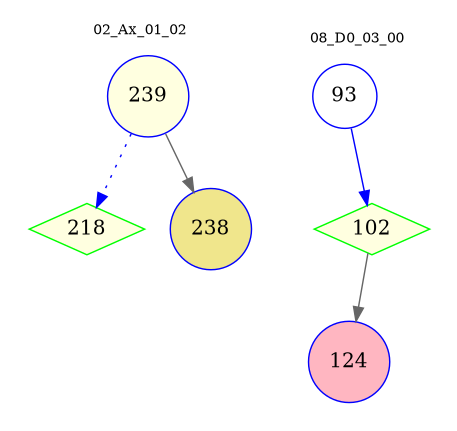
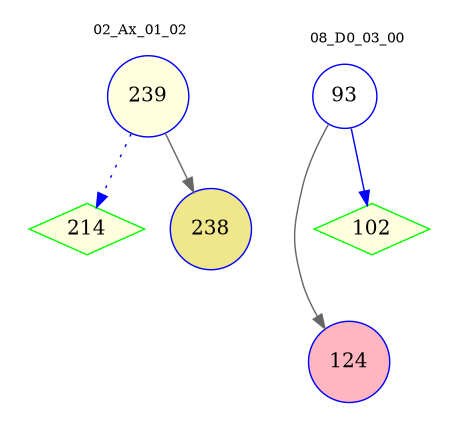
node "218": label "218" -> "214"
edge "102" -> "124": now "93" -> "124"
